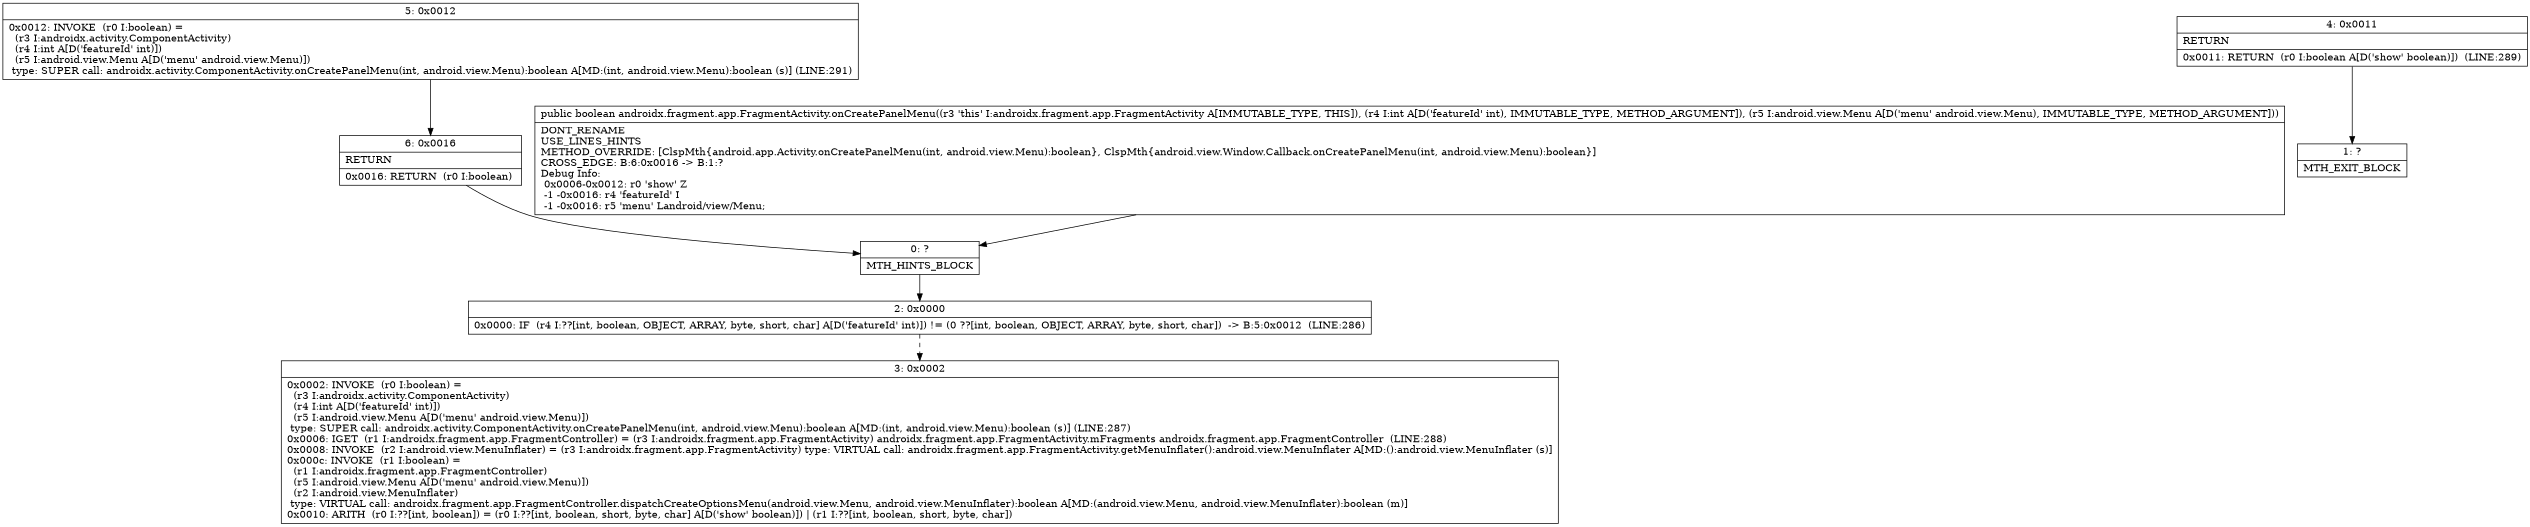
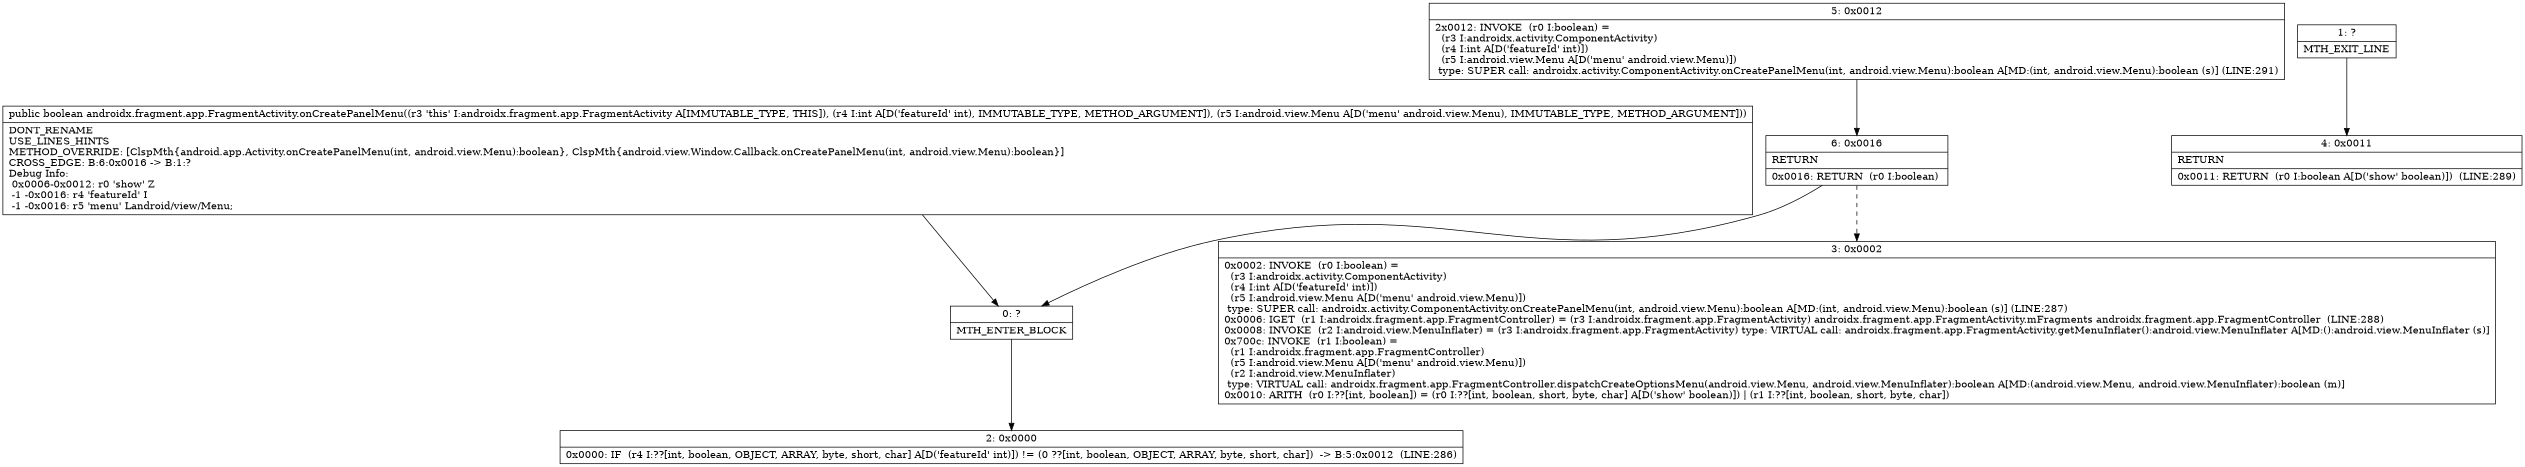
node "5: 0x0012": text "0x0012: INVOKE  (r0 I:boolean) =" -> "2x0012: INVOKE  (r0 I:boolean) ="
edge "4: 0x0011" -> "1: ?": reversed
node "1: ?": text "MTH_EXIT_BLOCK" -> "MTH_EXIT_LINE"
node "0: ?": text "MTH_HINTS_BLOCK" -> "MTH_ENTER_BLOCK"
edge "2: 0x0000" -> "3: 0x0002": now "6: 0x0016" -> "3: 0x0002"
node "3: 0x0002": text "0x000c: INVOKE  (r1 I:boolean) =" -> "0x700c: INVOKE  (r1 I:boolean) ="
